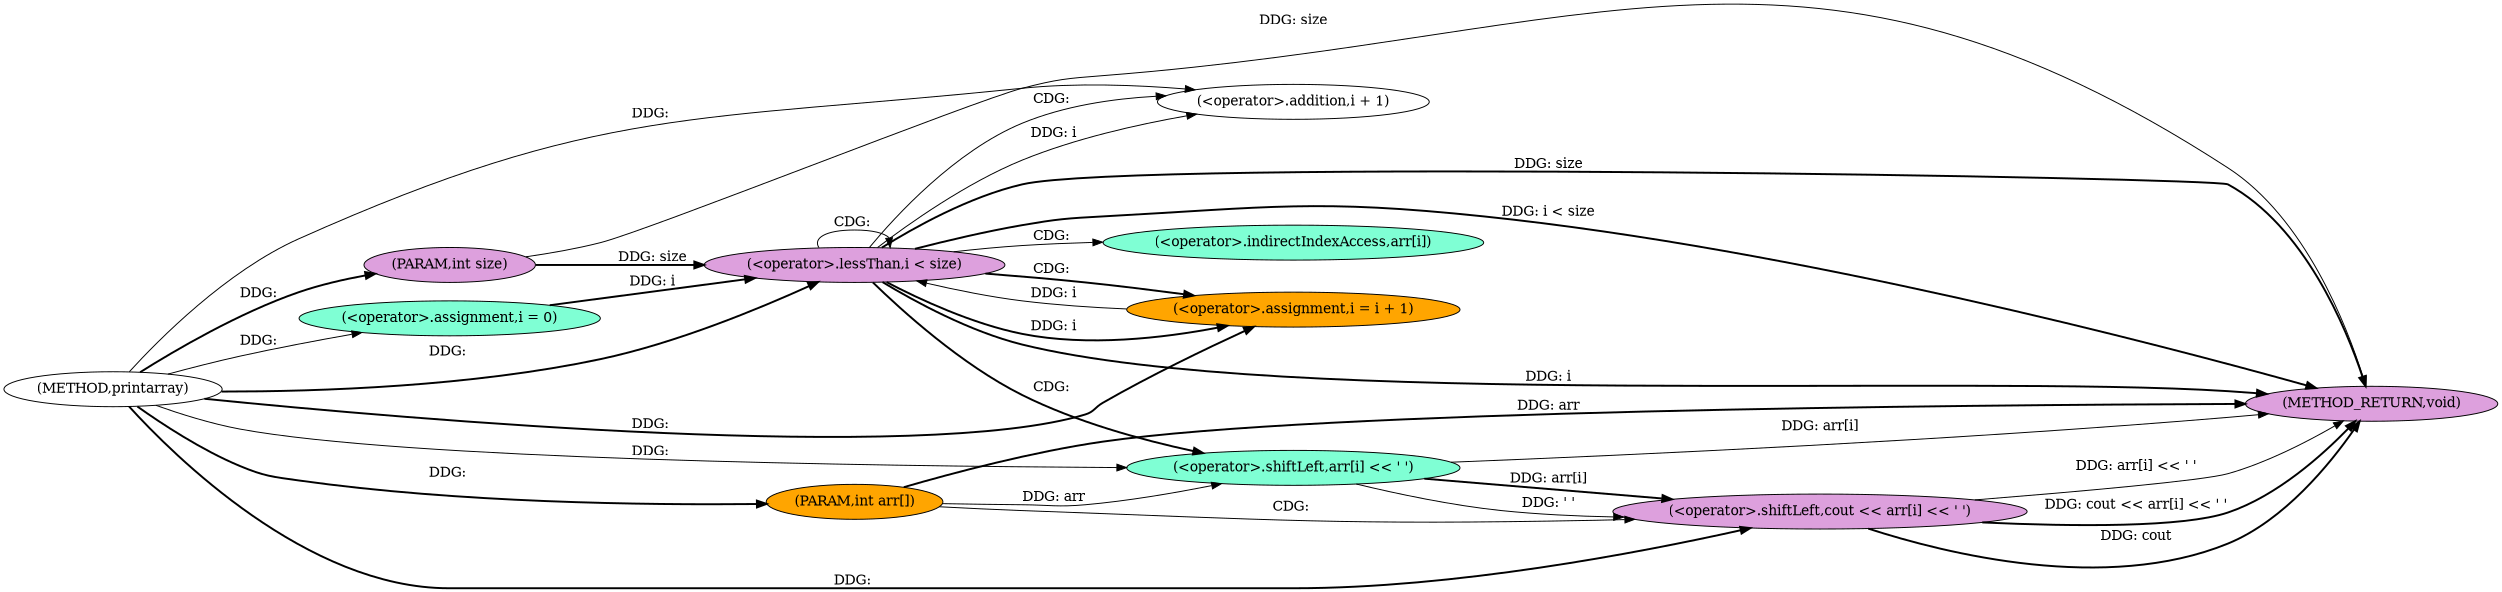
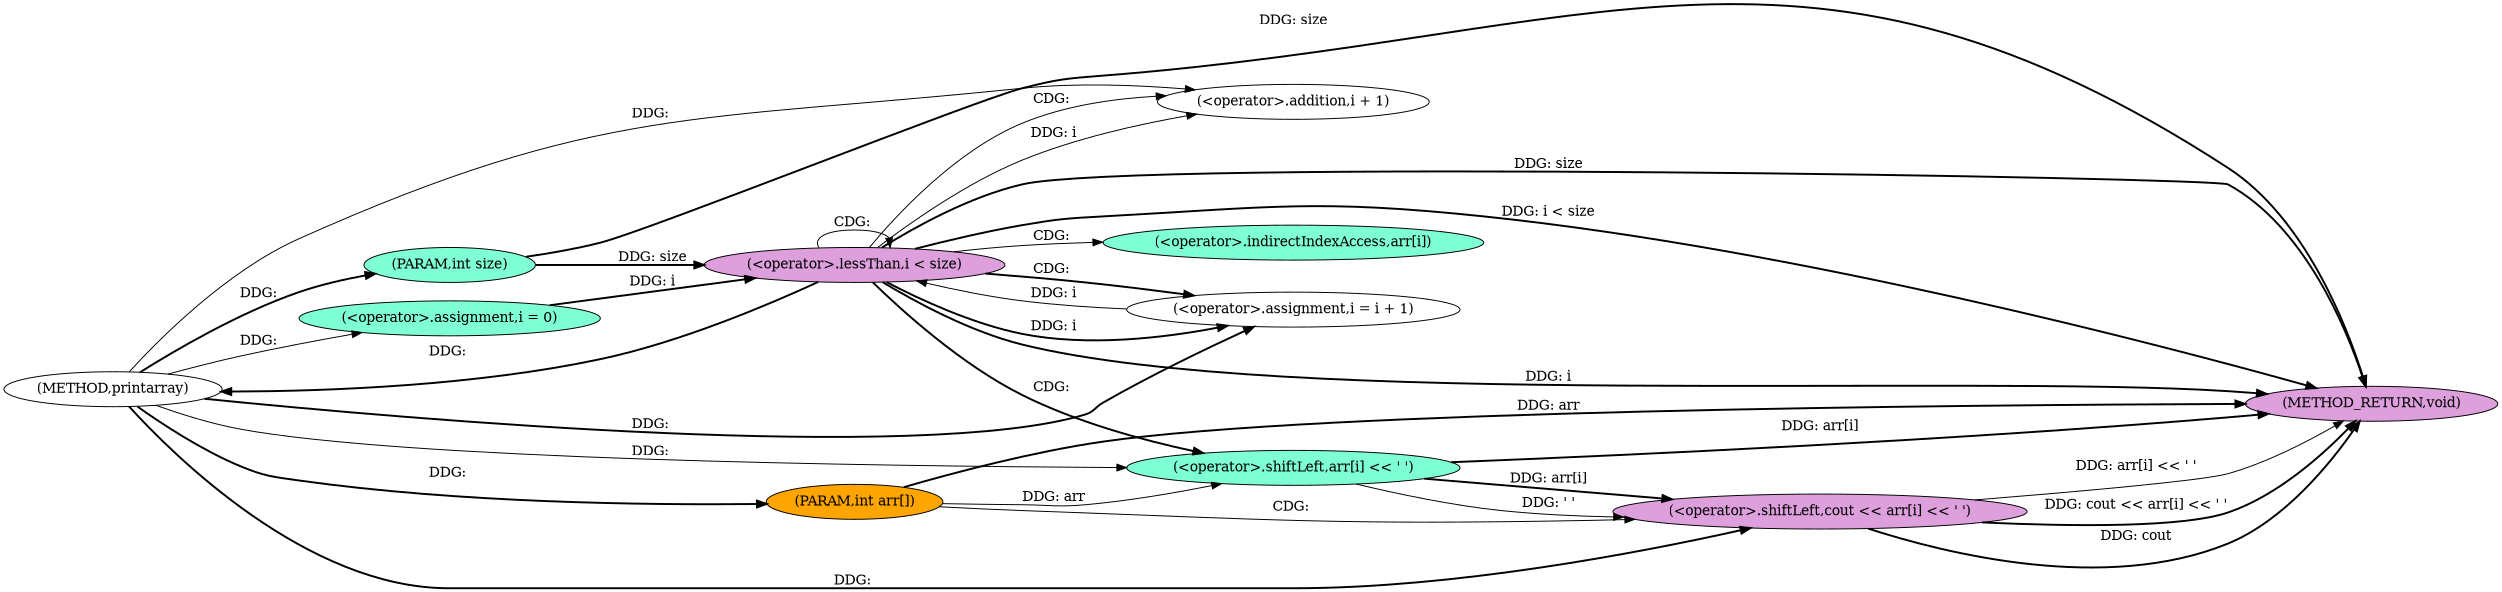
edge "(PARAM,int size)" -> "(METHOD_RETURN,void)": style solid -> bold
node "(PARAM,int size)": fillcolor plum -> aquamarine
node "(<operator>.assignment,i = i + 1)": fillcolor orange -> white
edge "(METHOD,printarray)" -> "(<operator>.lessThan,i < size)": reversed
edge "(<operator>.shiftLeft,arr[i] << ' ')" -> "(METHOD_RETURN,void)": style solid -> bold
